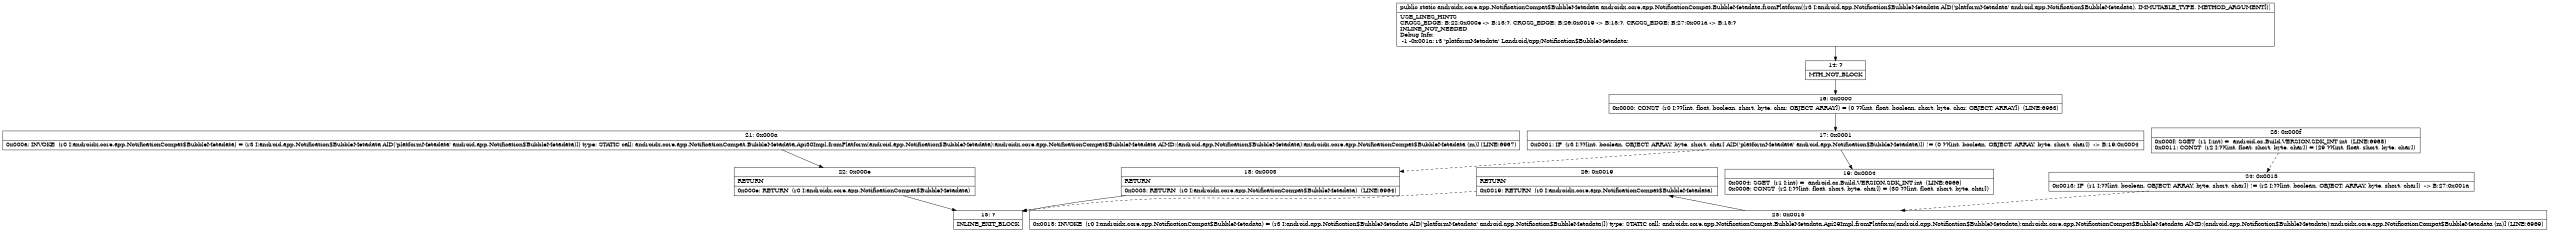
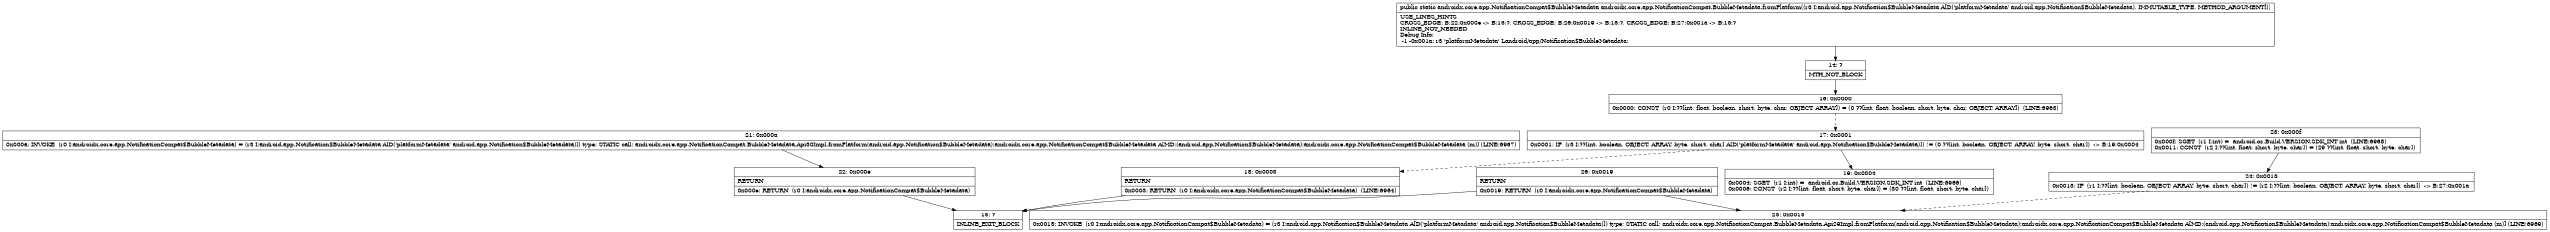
edge "16: 0x0000" -> "17: 0x0001": style solid -> dashed
edge "23: 0x000f" -> "24: 0x0013": style dashed -> solid
edge "26: 0x0019" -> "15: ?": style dashed -> solid
edge "25: 0x0015" -> "26: 0x0019": reversed
